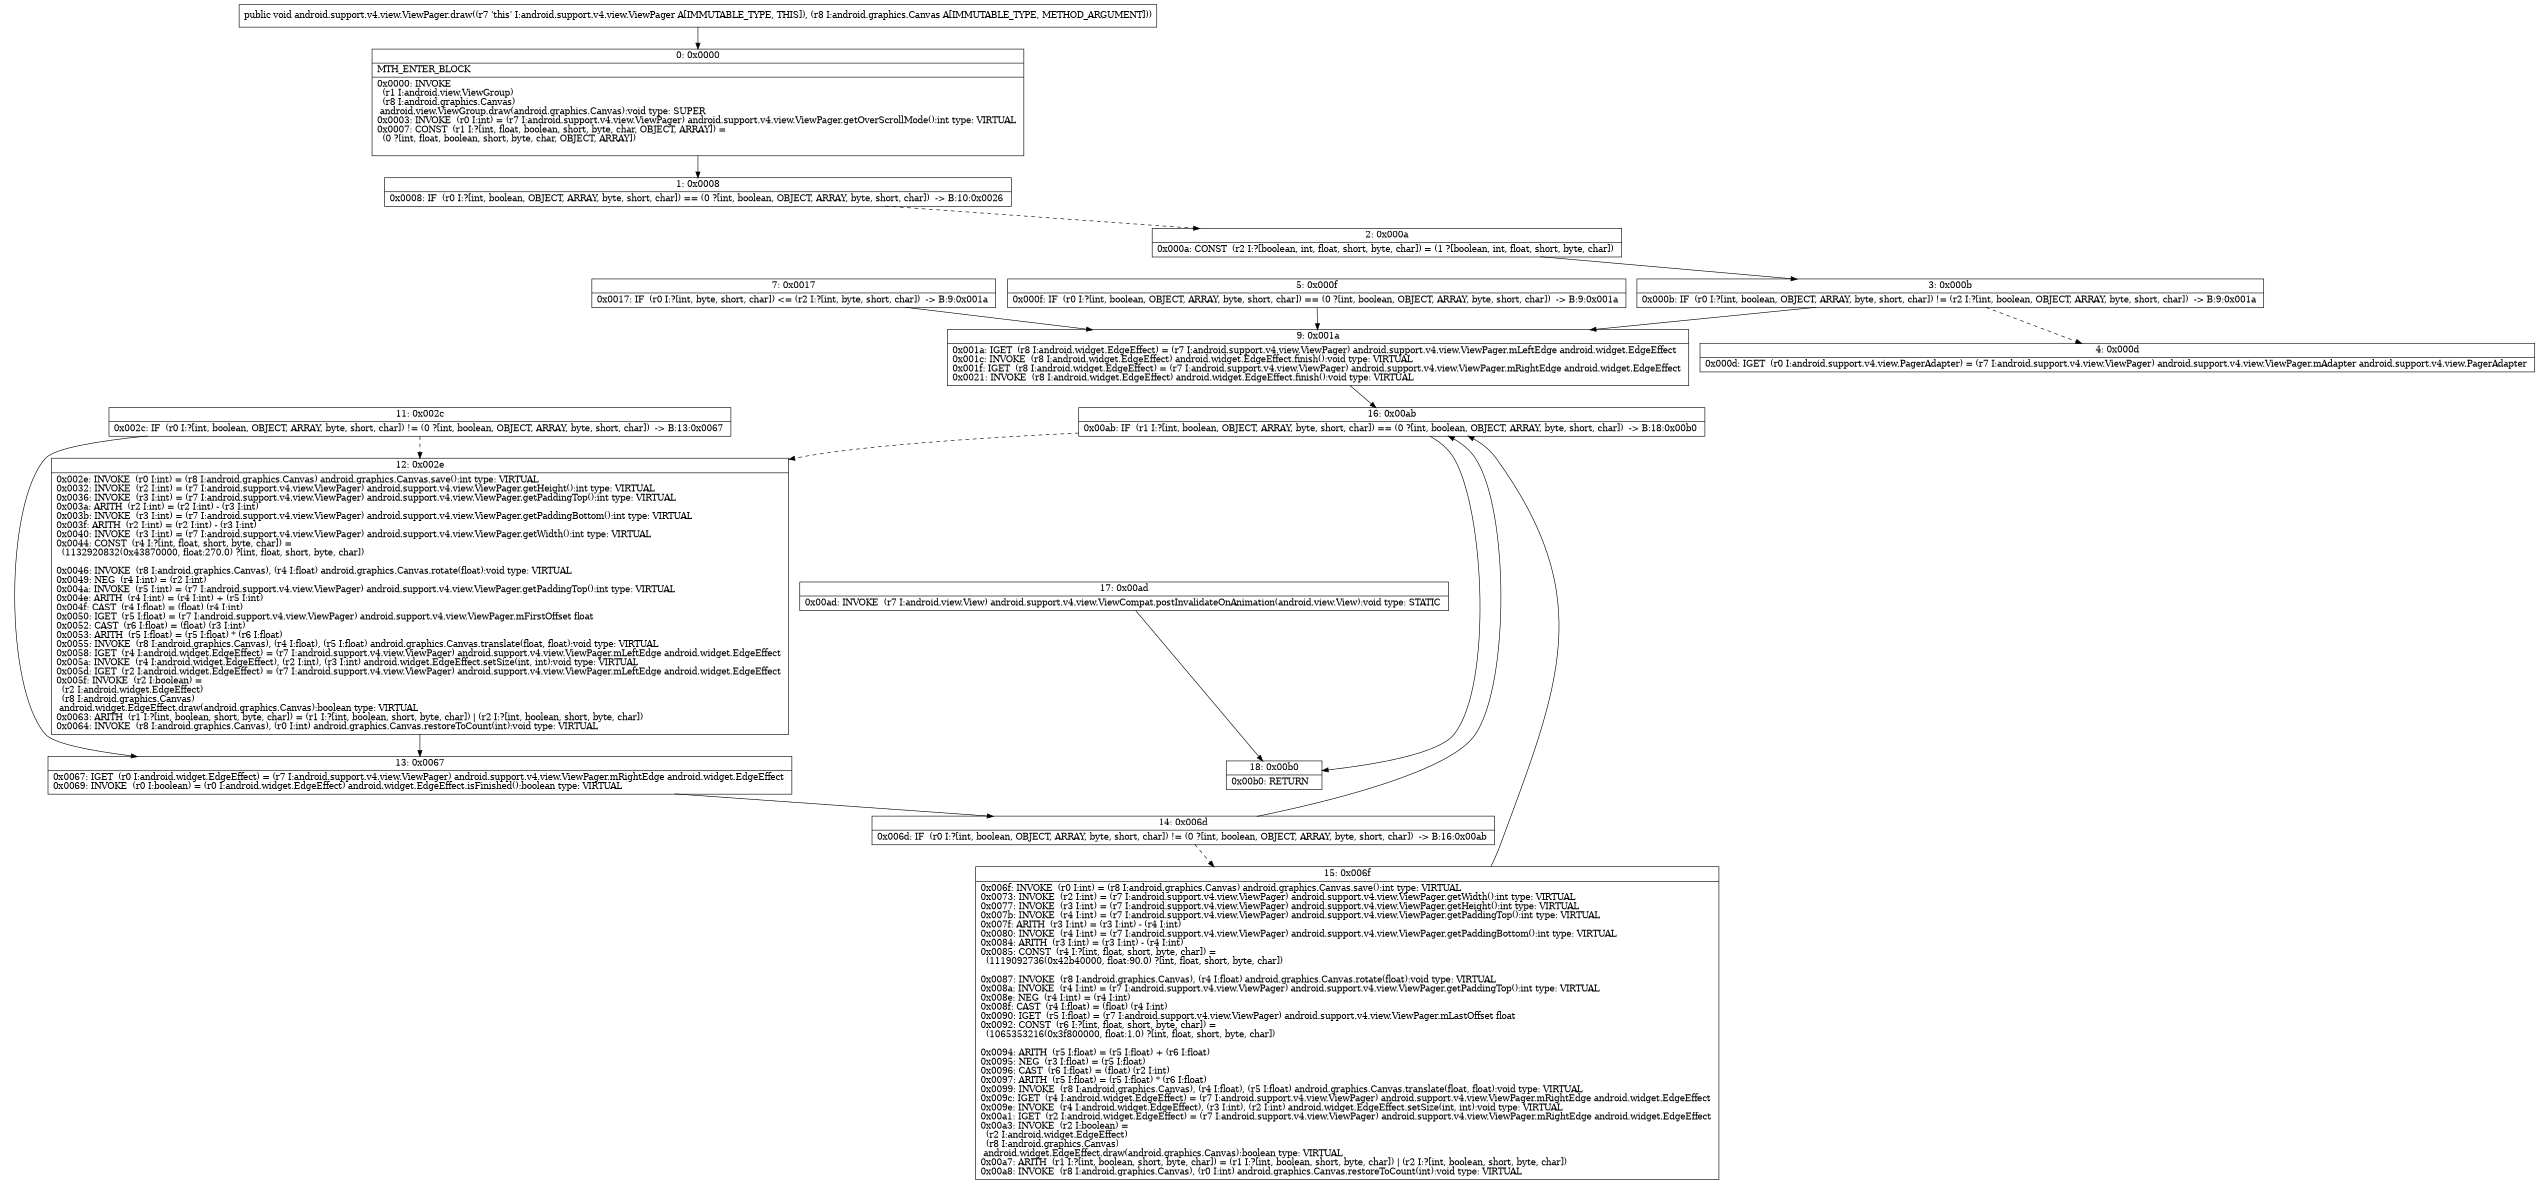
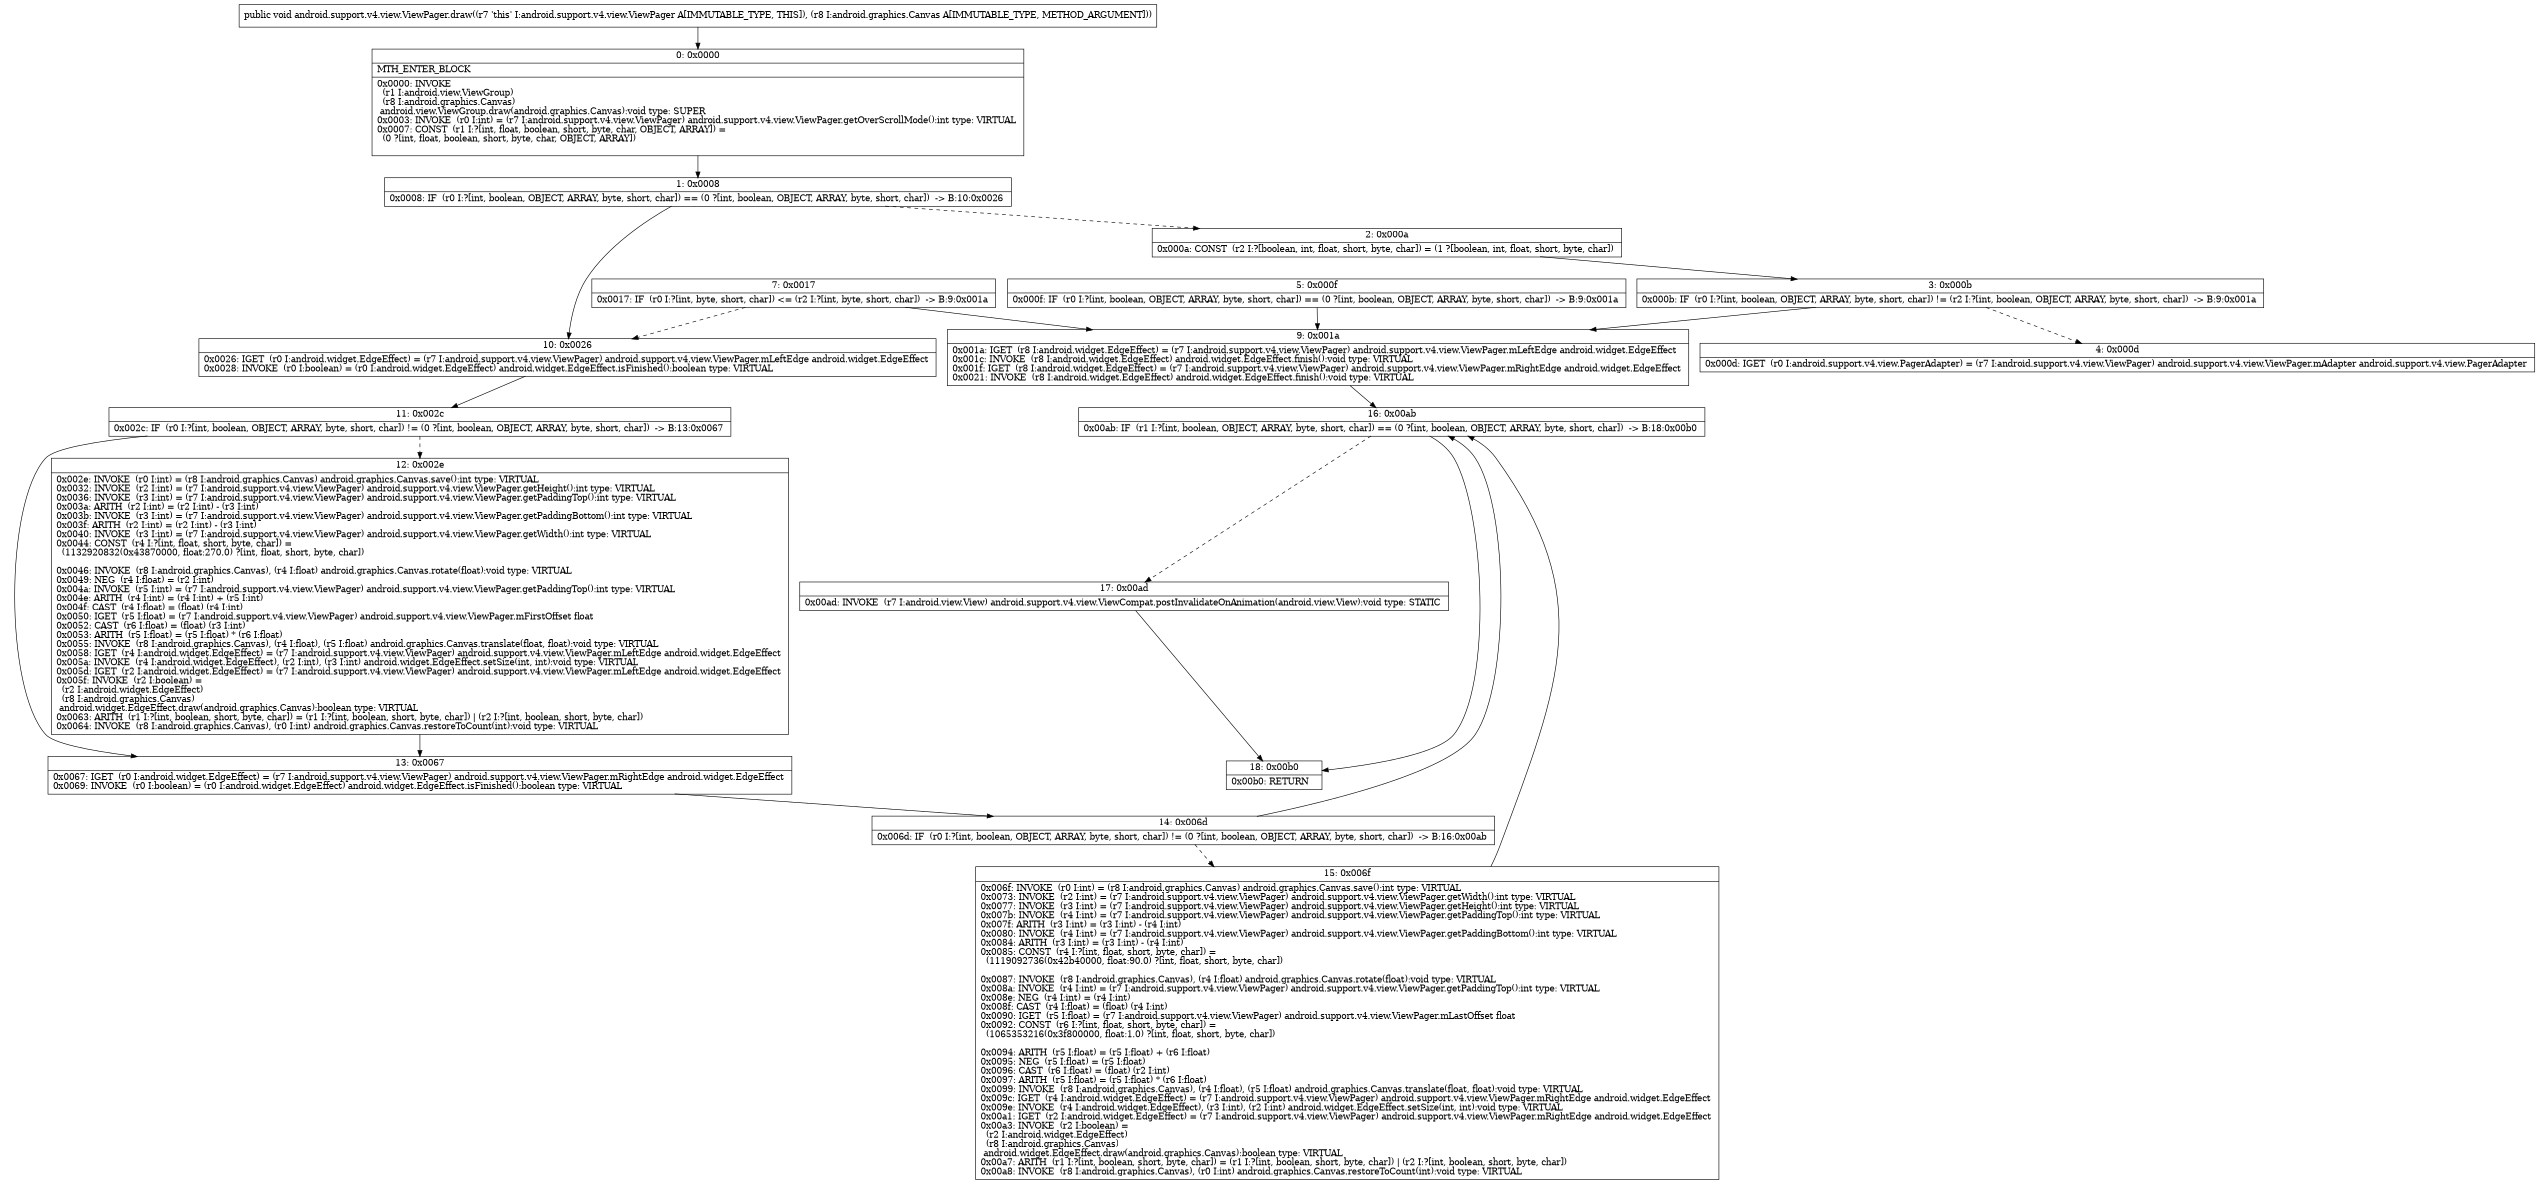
node "10: 0x0026": added
edge "16: 0x00ab" -> "12: 0x002e": now "16: 0x00ab" -> "17: 0x00ad"
node "12: 0x002e": text "0x0049: NEG  (r4 I:int) = (r2 I:int)" -> "0x0049: NEG  (r4 I:float) = (r2 I:int)"
node "15: 0x006f": text "0x0095: NEG  (r3 I:float) = (r5 I:float)" -> "0x0095: NEG  (r5 I:float) = (r5 I:float)"
